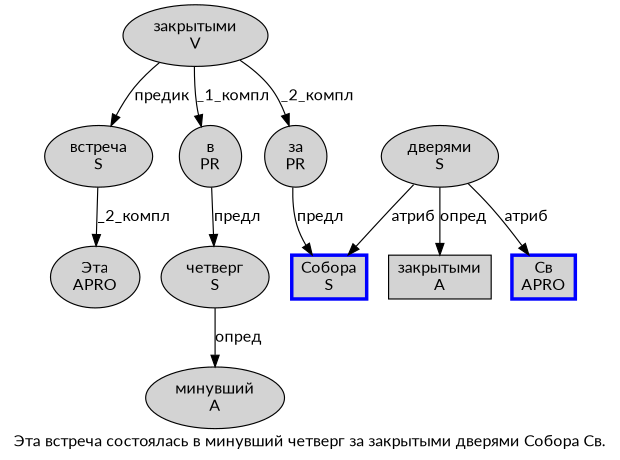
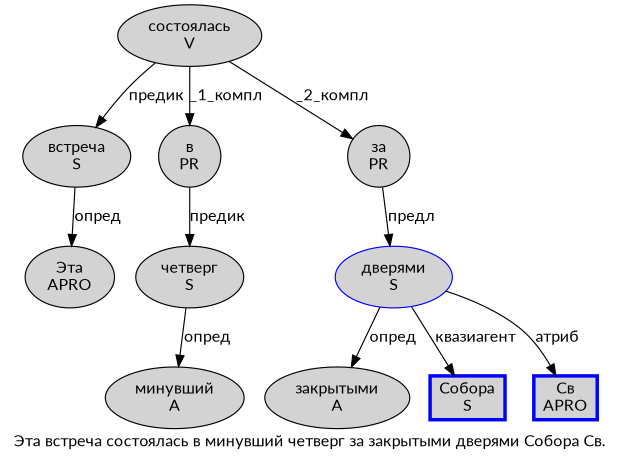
node "закрытыми V": label "закрытыми V" -> "состоялась V"
node "дверями S": color black -> blue
edge "встреча S" -> "Эта APRO": label "_2_компл" -> "опред"
edge "в PR" -> "четверг S": label "предл" -> "предик"
edge "за PR" -> "Собора S": now "за PR" -> "дверями S"
edge "дверями S" -> "Собора S": label "атриб" -> "квазиагент"
node "закрытыми A": shape box -> ellipse
